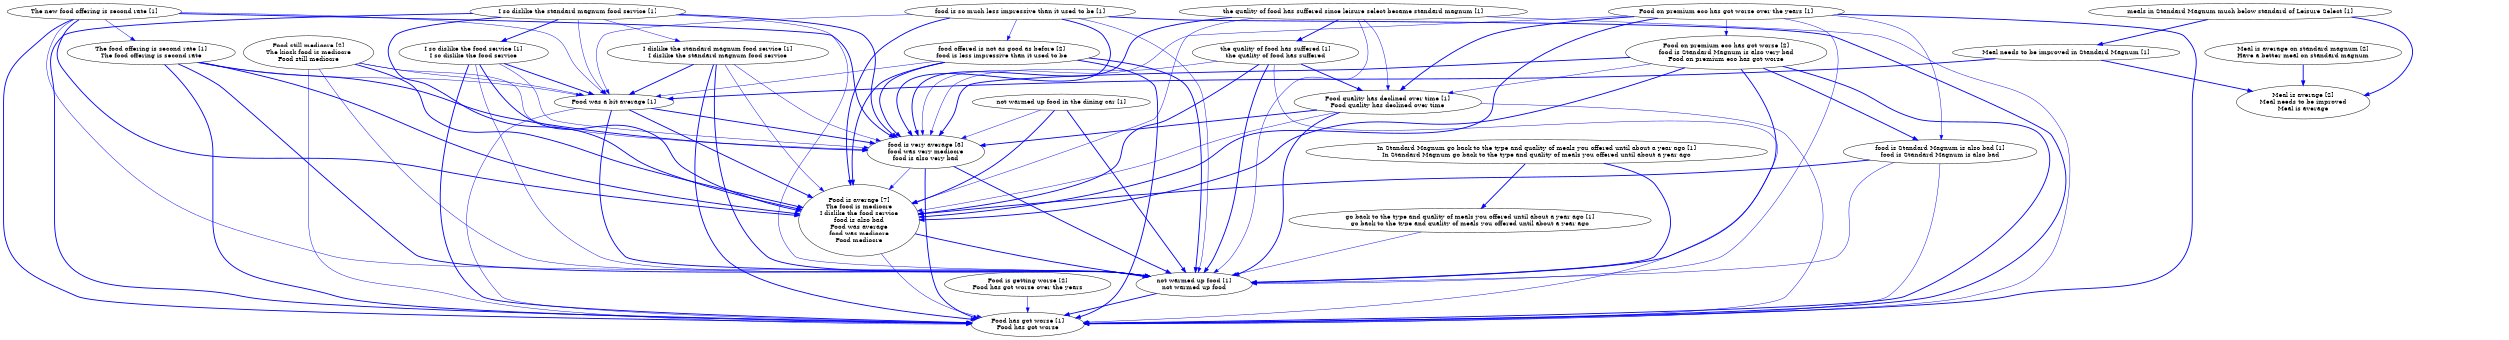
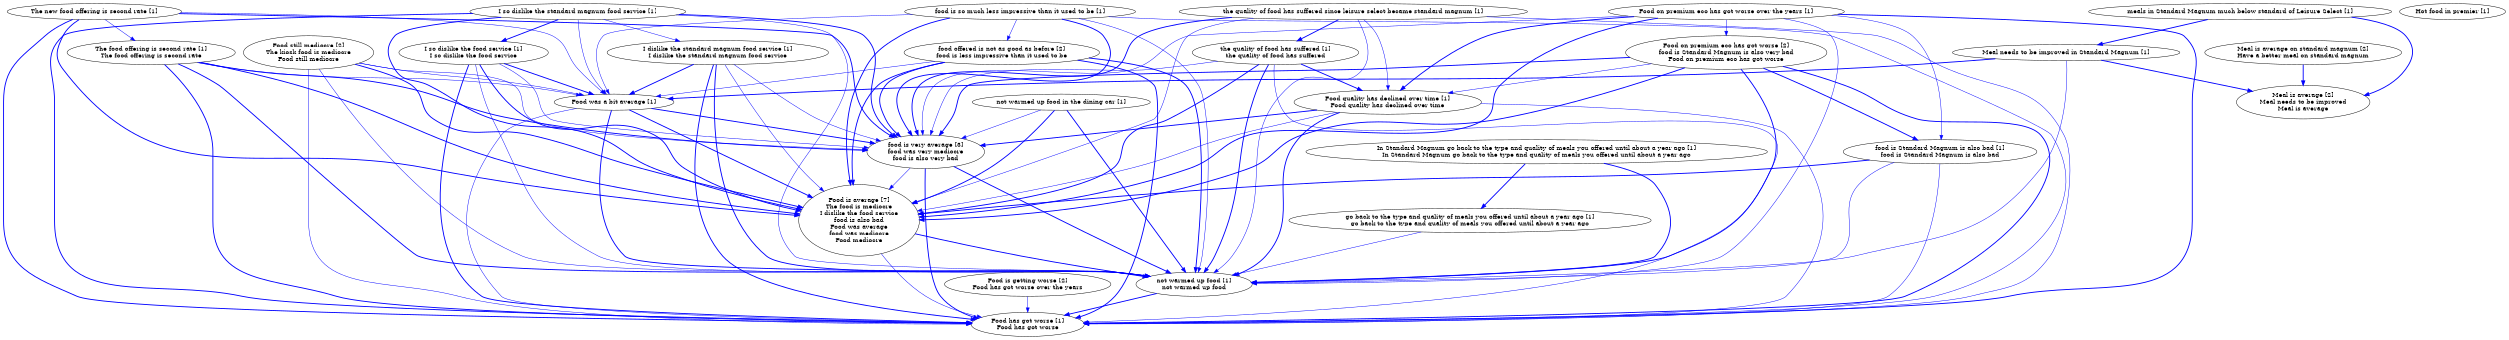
node "Hot food in premier [1]": added
edge "food is so much less impressive than it used to be [1]" -> "Food has got worse [1] Food has got worse": style bold -> solid
edge "The new food offering is second rate [1]" -> "not warmed up food [1] not warmed up food": now "Meal needs to be improved in Standard Magnum [1]" -> "not warmed up food [1] not warmed up food"
